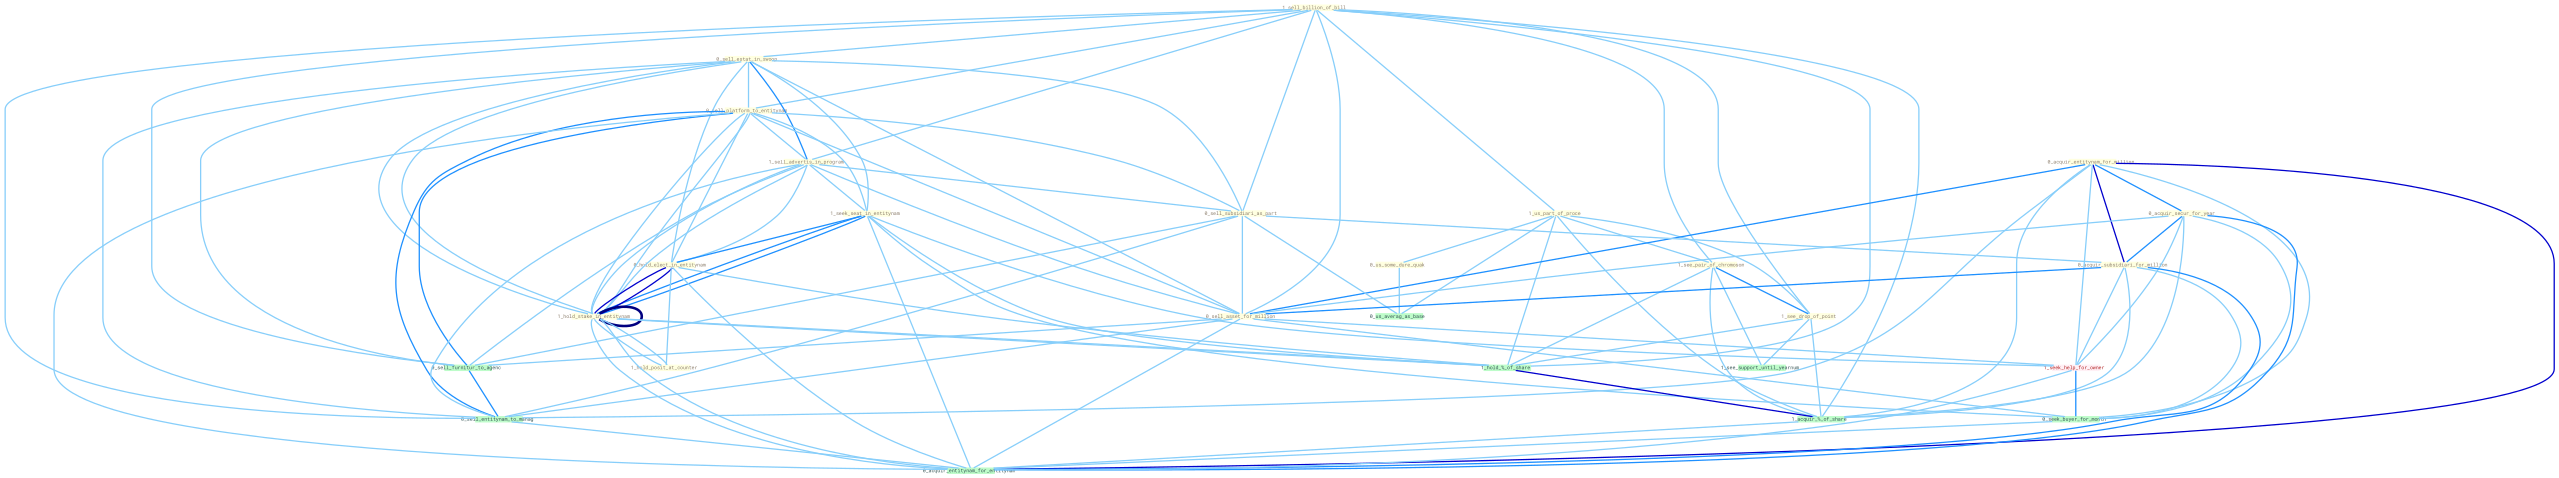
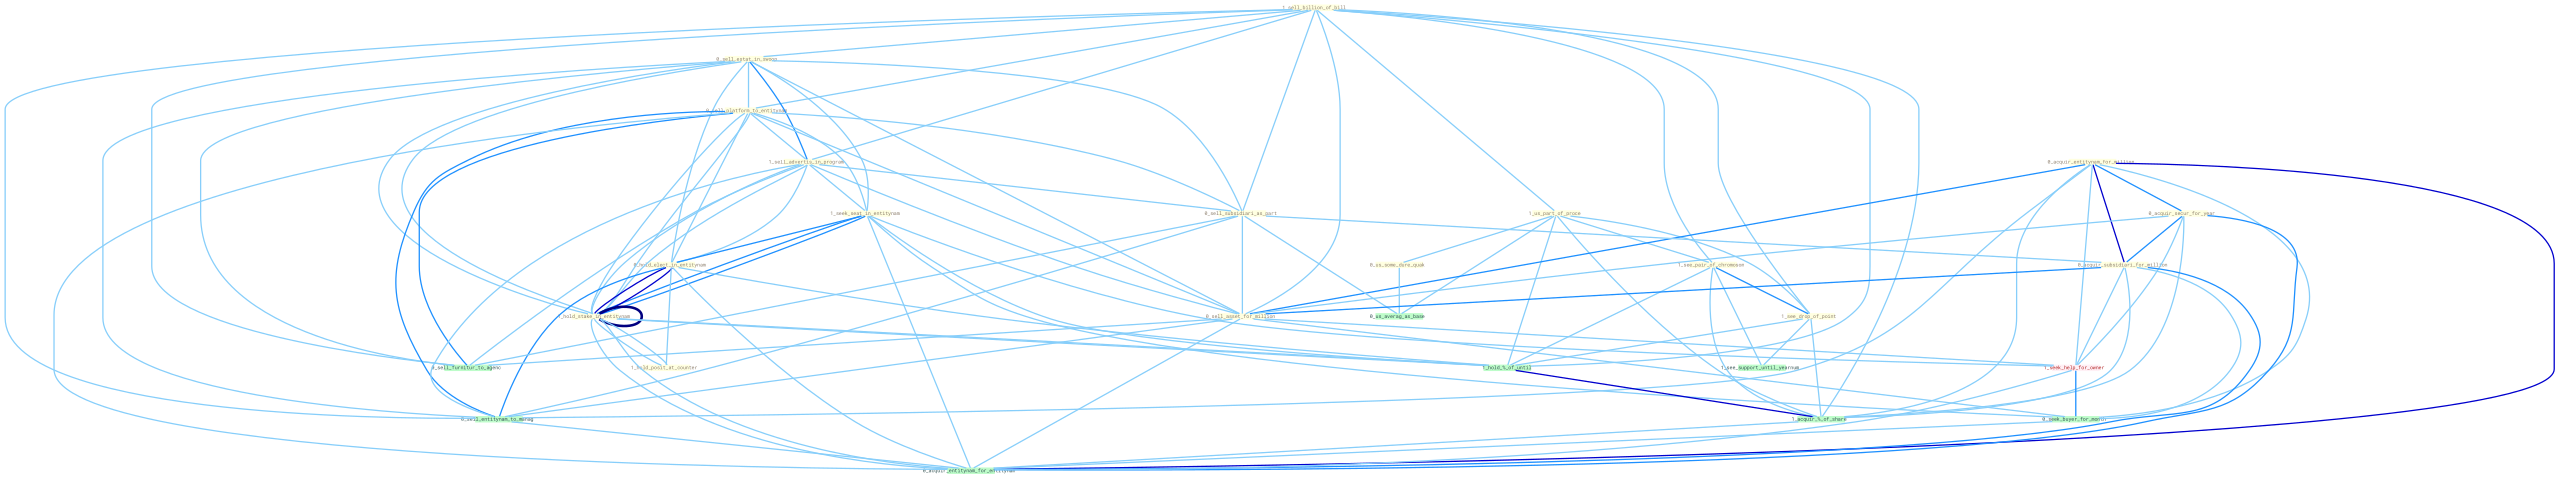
edge "0_acquir_secur_for_year" -- "0_seek_buyer_for_month": removed
node "1_hold_%_of_share": label "1_hold_%_of_share" -> "1_hold_%_of_until"
edge "0_sell_furnitur_to_agenc" -- "0_sell_entitynam_to_manag": now "0_hold_elect_in_entitynam" -- "0_sell_entitynam_to_manag"
